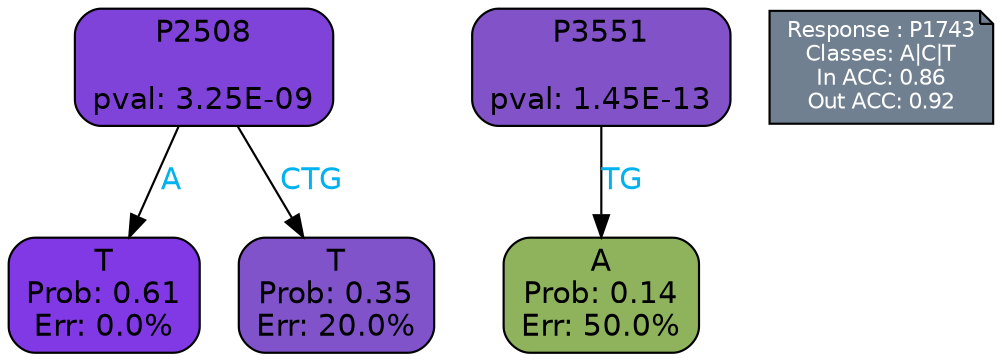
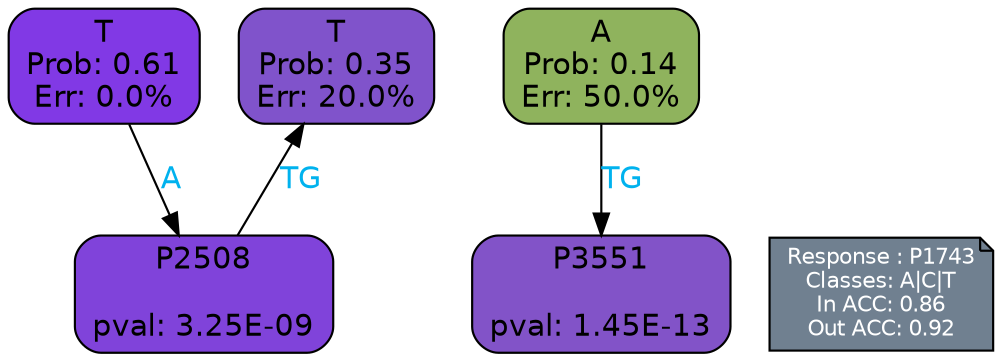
edge "P2508 pval: 3.25E-09" -> "T Prob: 0.61 Err: 0.0%": reversed
edge "P3551 pval: 1.45E-13" -> "A Prob: 0.14 Err: 50.0%": reversed
edge "P2508 pval: 3.25E-09" -> "T Prob: 0.35 Err: 20.0%": label "CTG" -> "TG"
